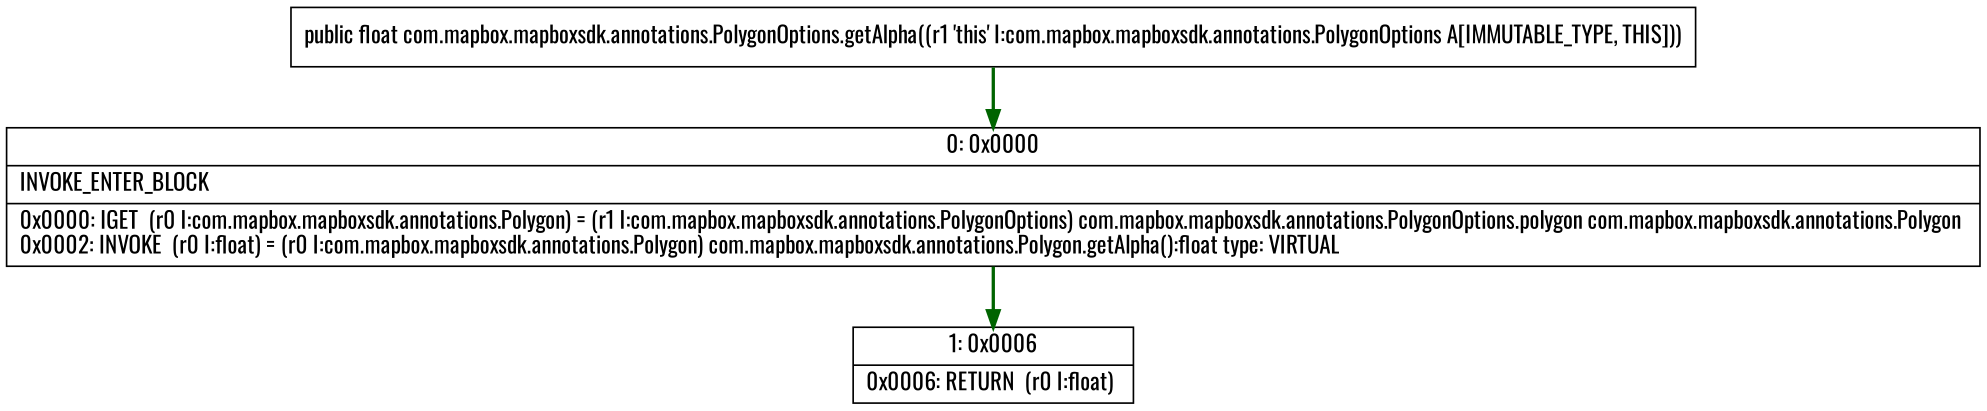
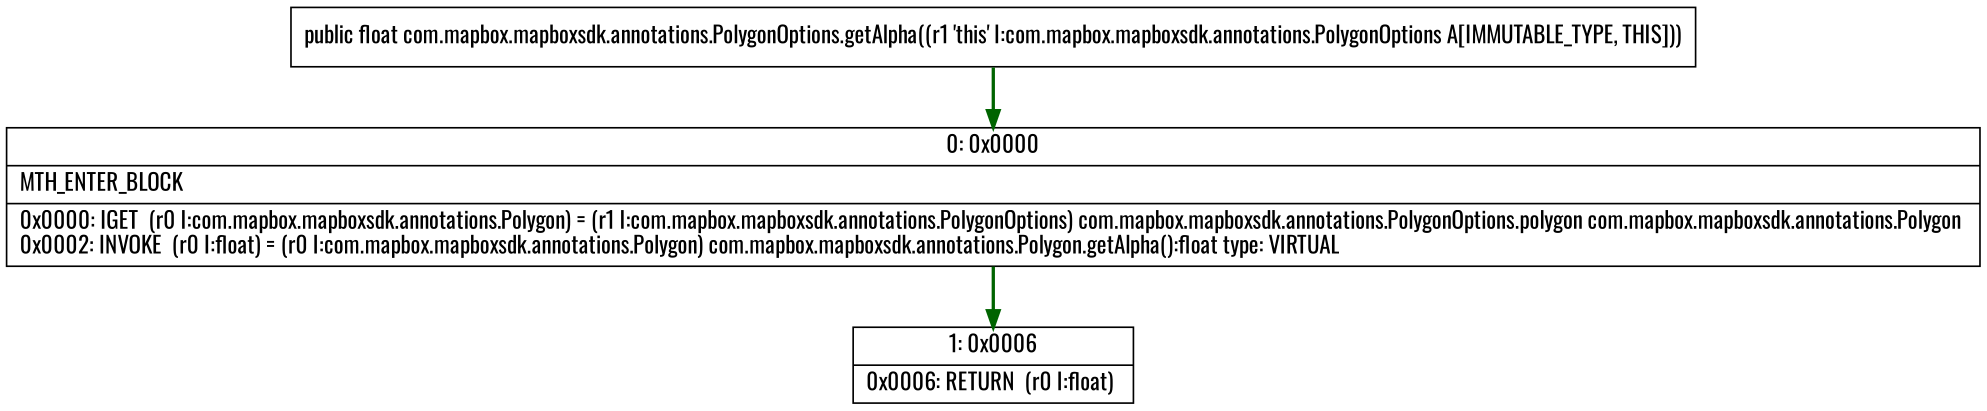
node "0: 0x0000": text "INVOKE_ENTER_BLOCK" -> "MTH_ENTER_BLOCK"
